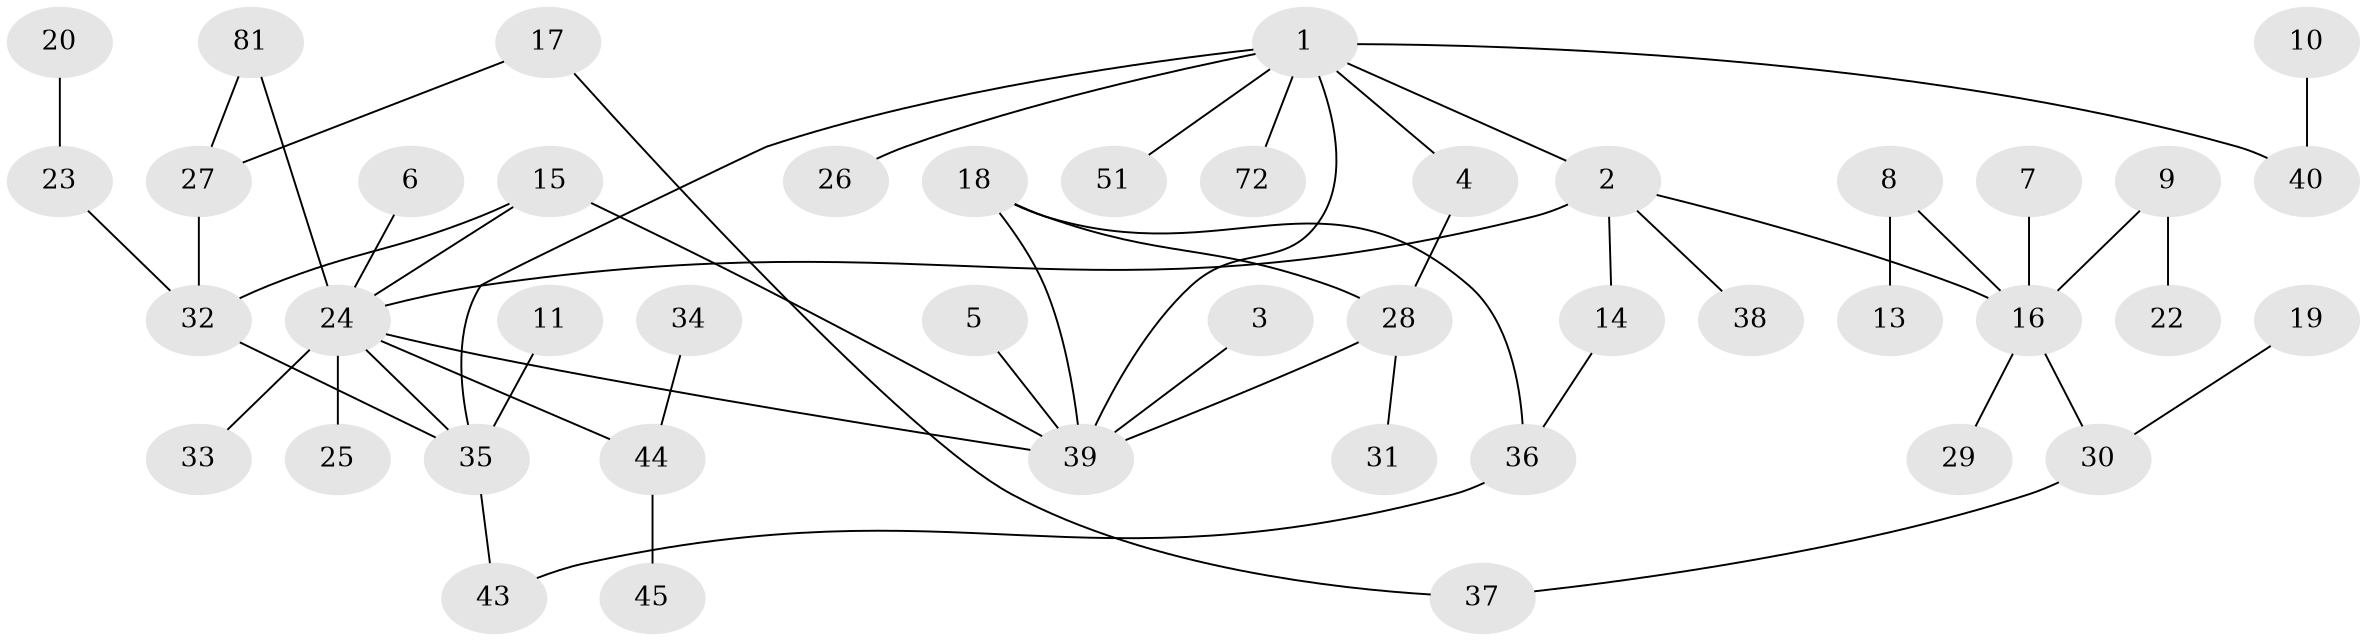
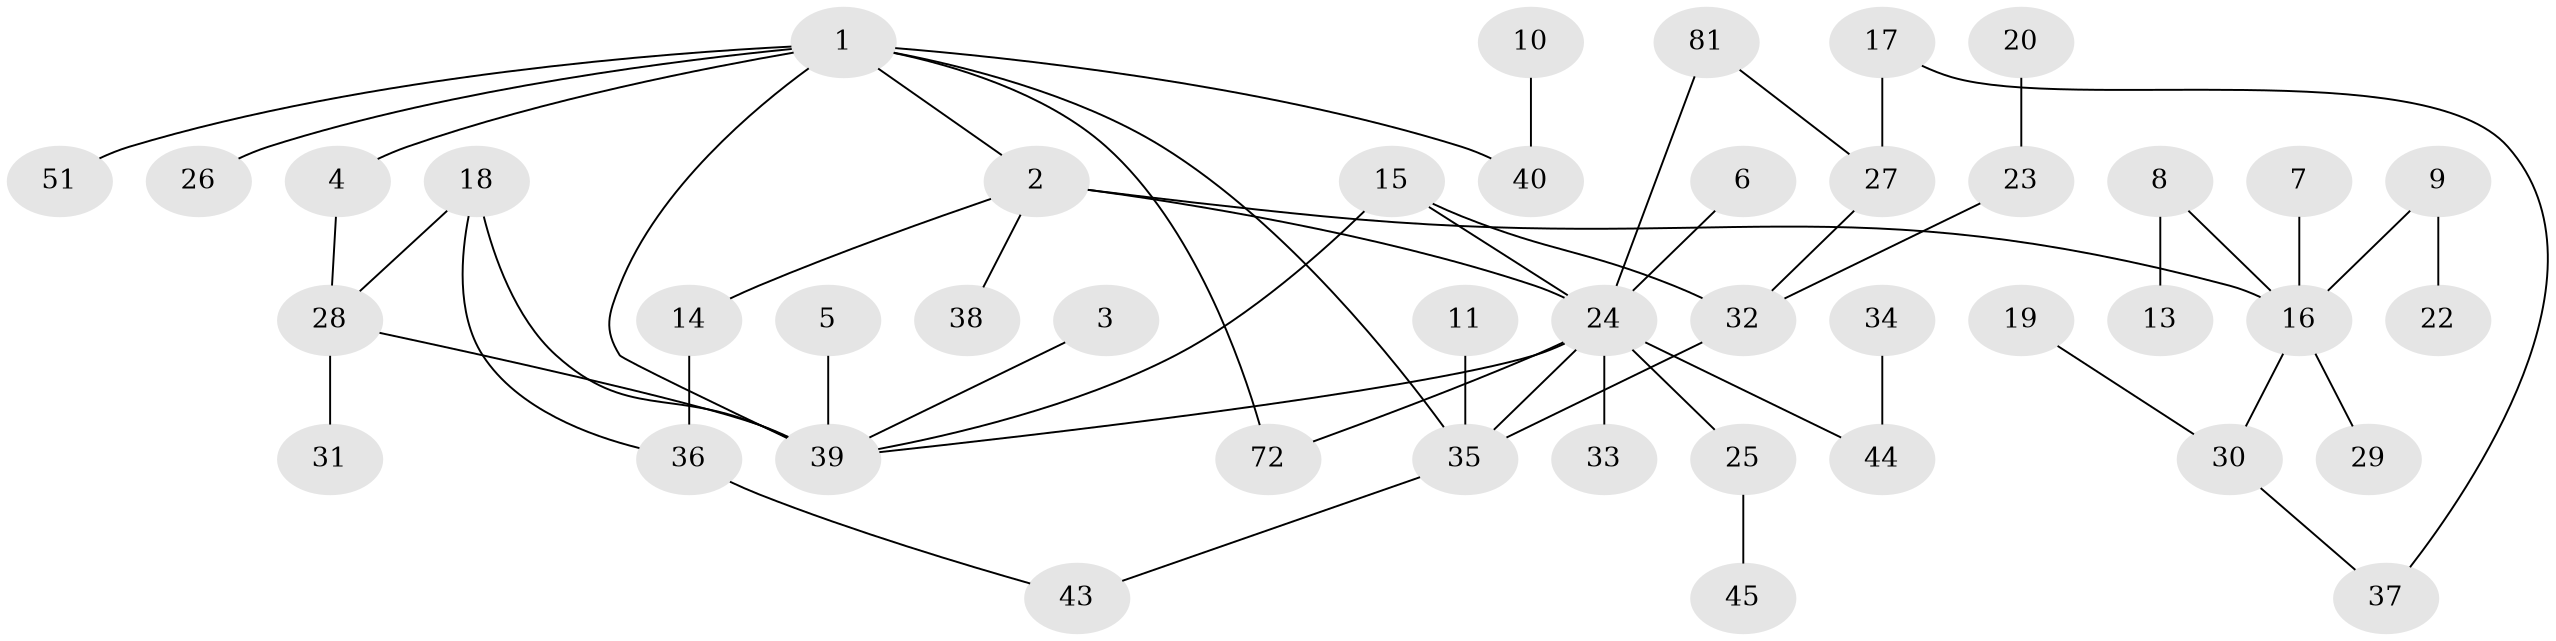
edge "24" -- "72": added
edge "44" -- "45": now "25" -- "45"
